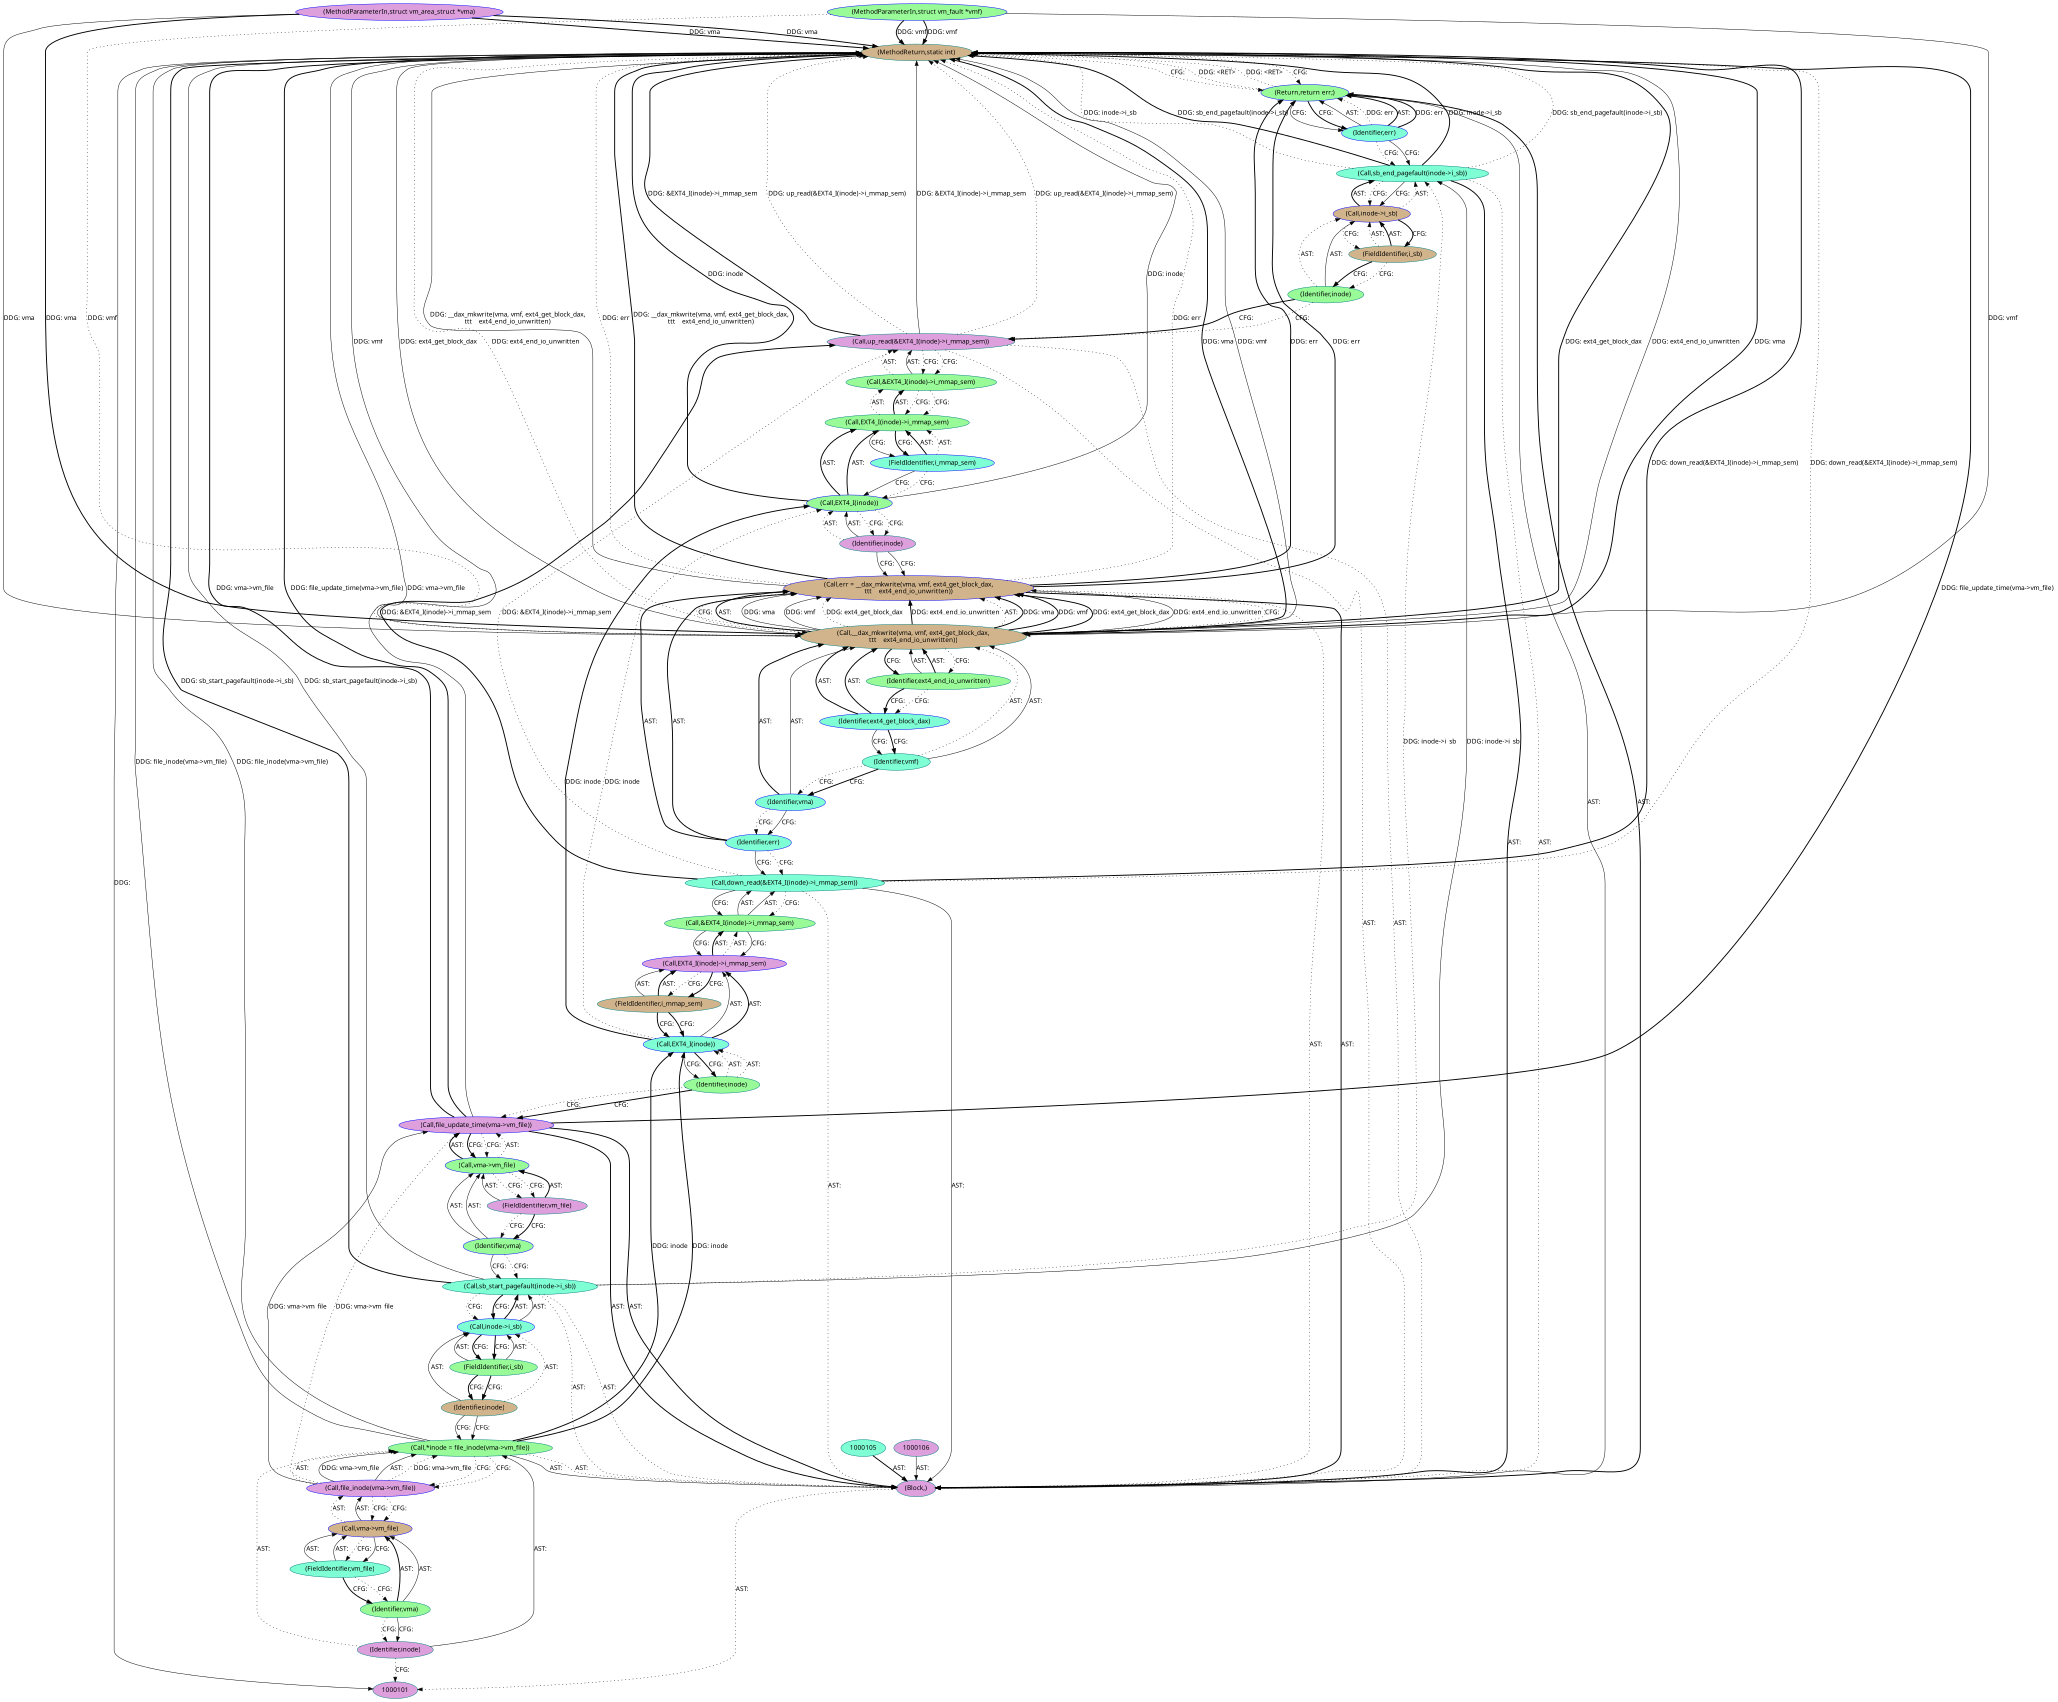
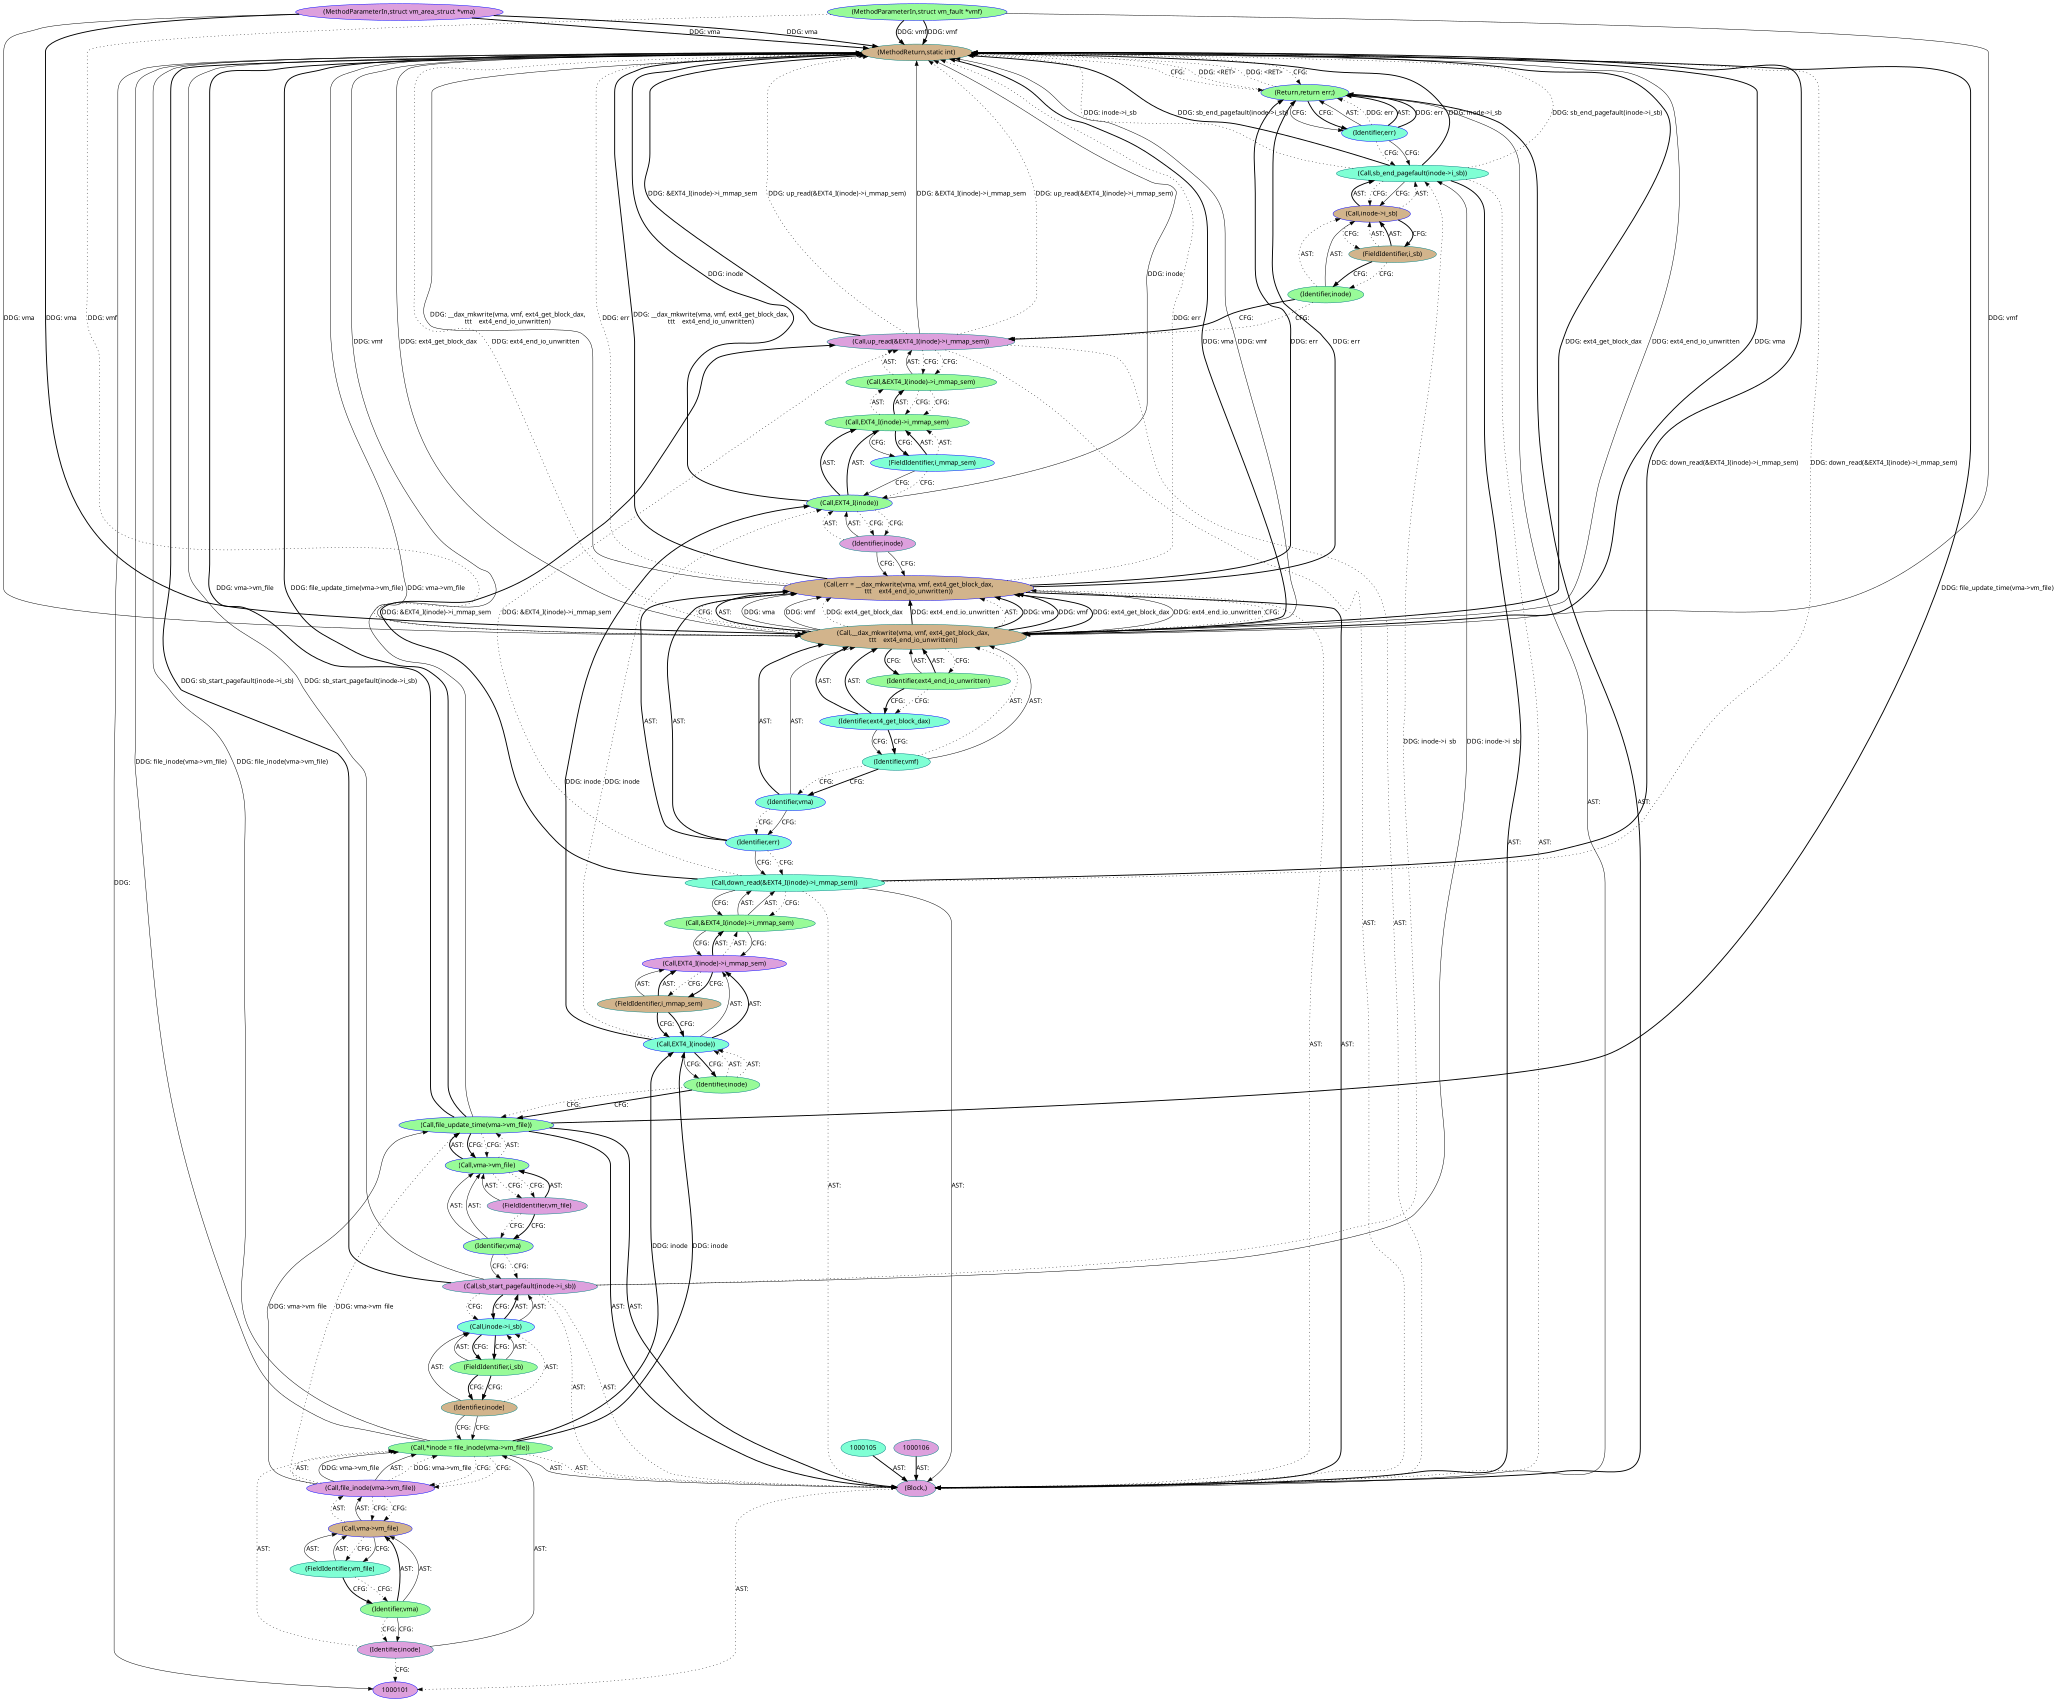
node "(Call,file_update_time(vma->vm_file))": fillcolor plum -> palegreen
node "(Call,sb_start_pagefault(inode->i_sb))": fillcolor aquamarine -> plum
edge "1000106" -> "(Block,)": style solid -> bold
node "1000101": color teal -> blue
